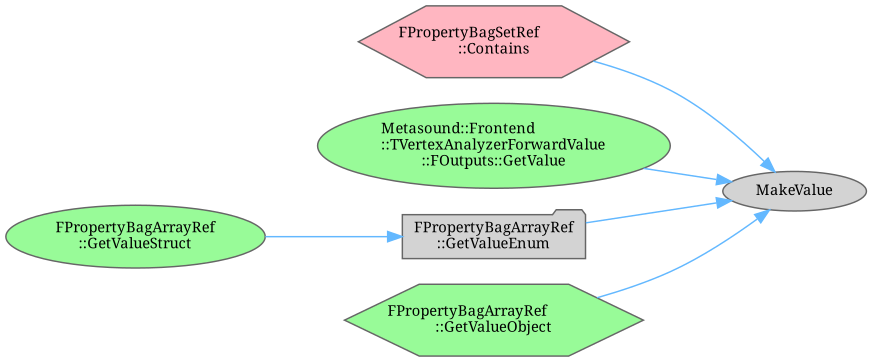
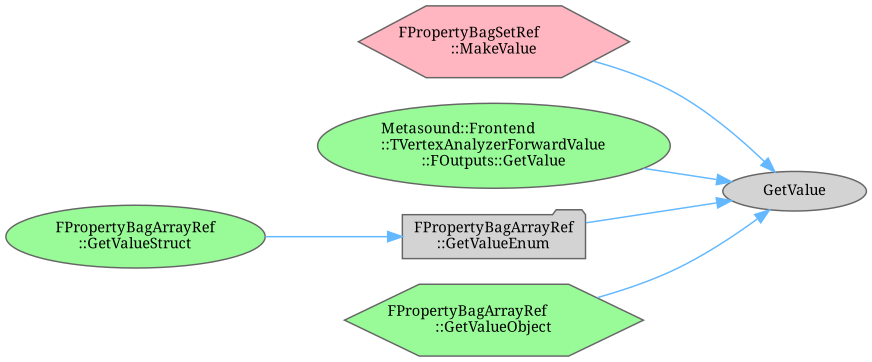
node "FPropertyBagSetRef ::Contains": label "FPropertyBagSetRef ::Contains" -> "FPropertyBagSetRef ::MakeValue"
node "MakeValue": label "MakeValue" -> "GetValue"
